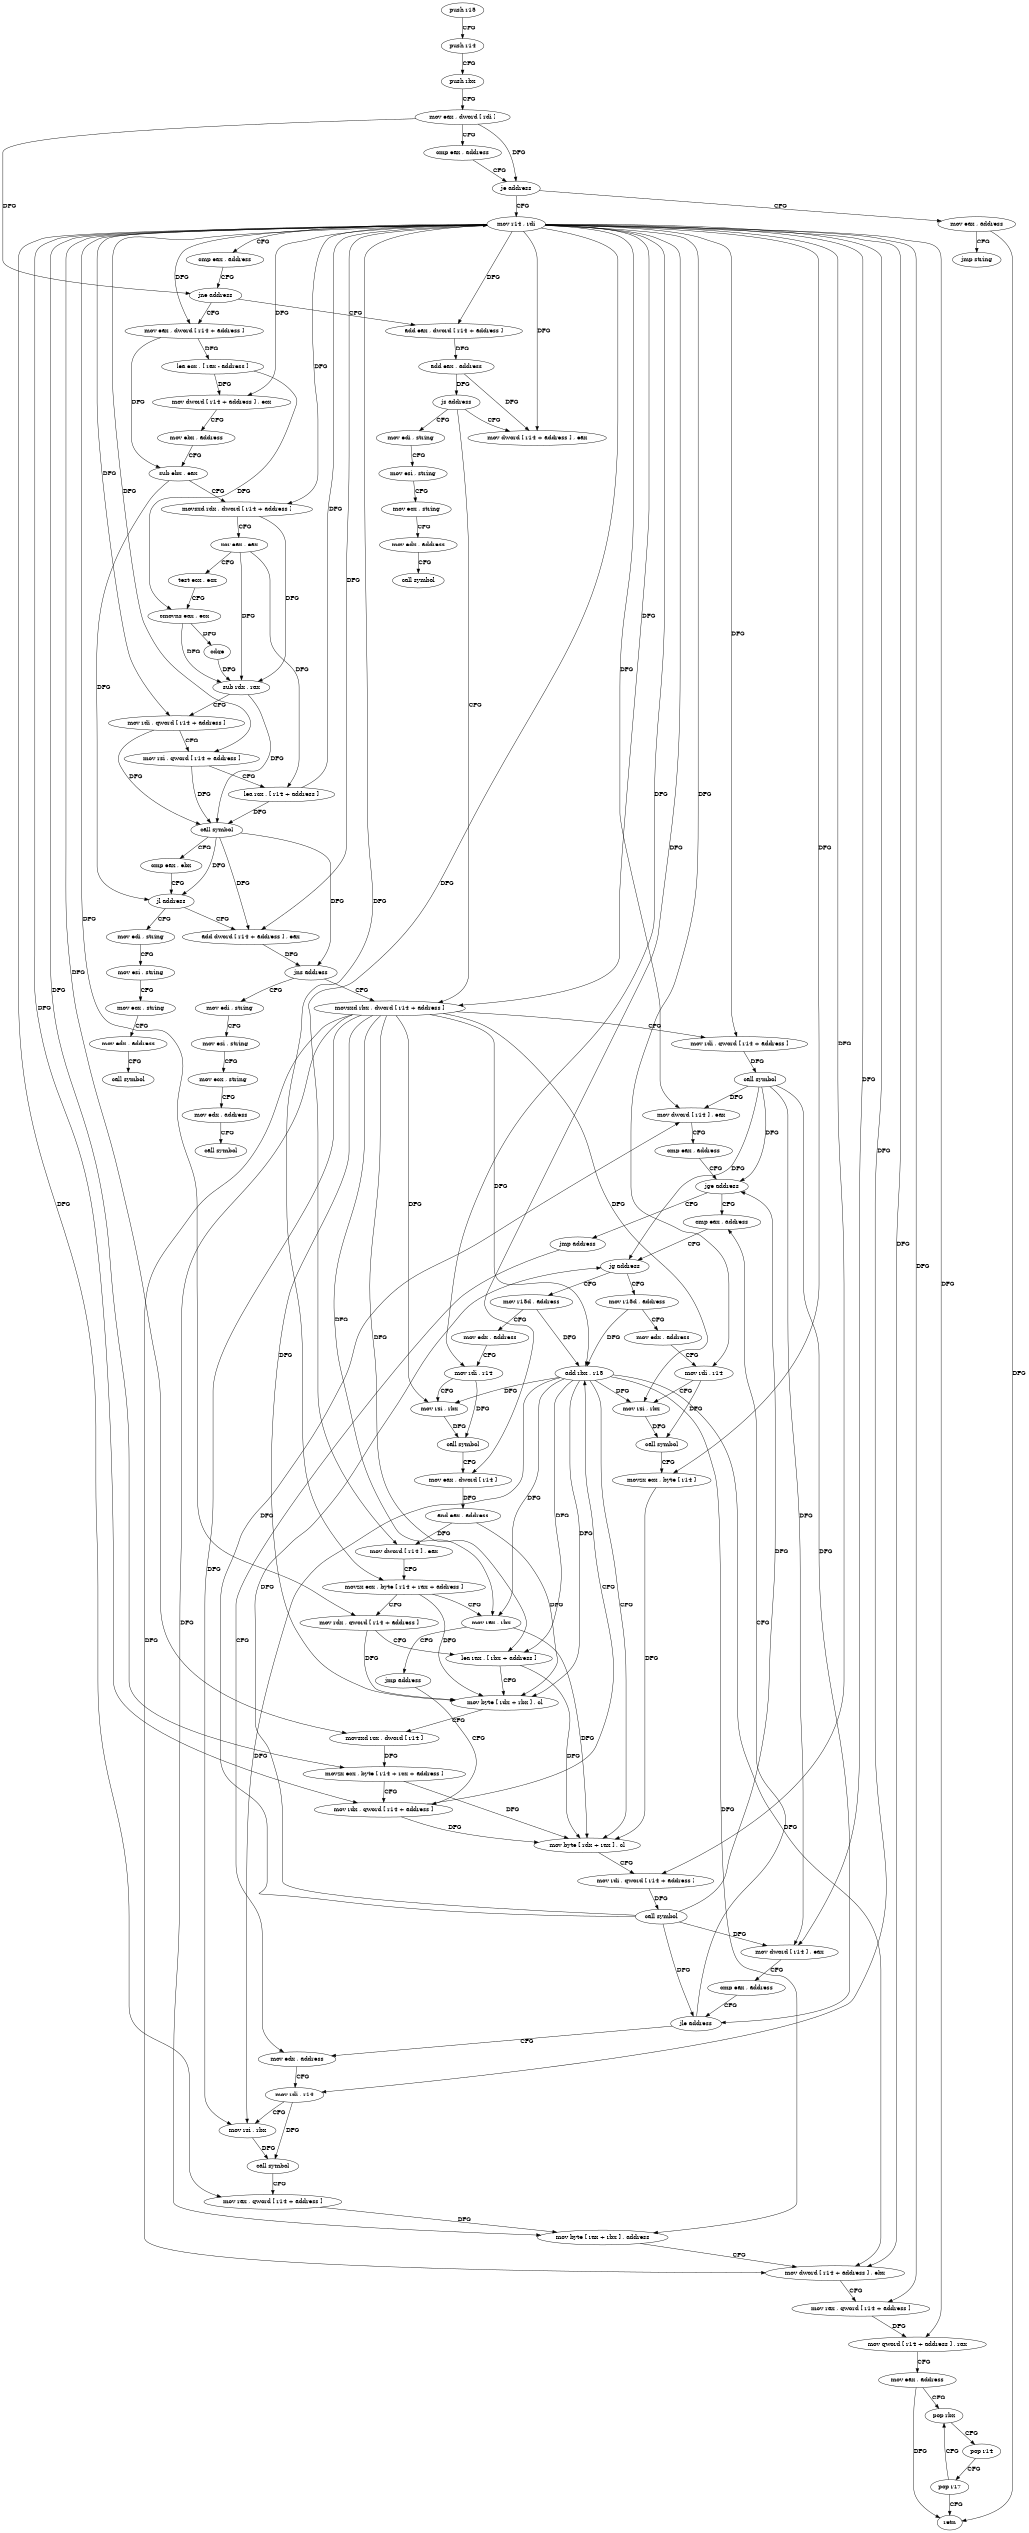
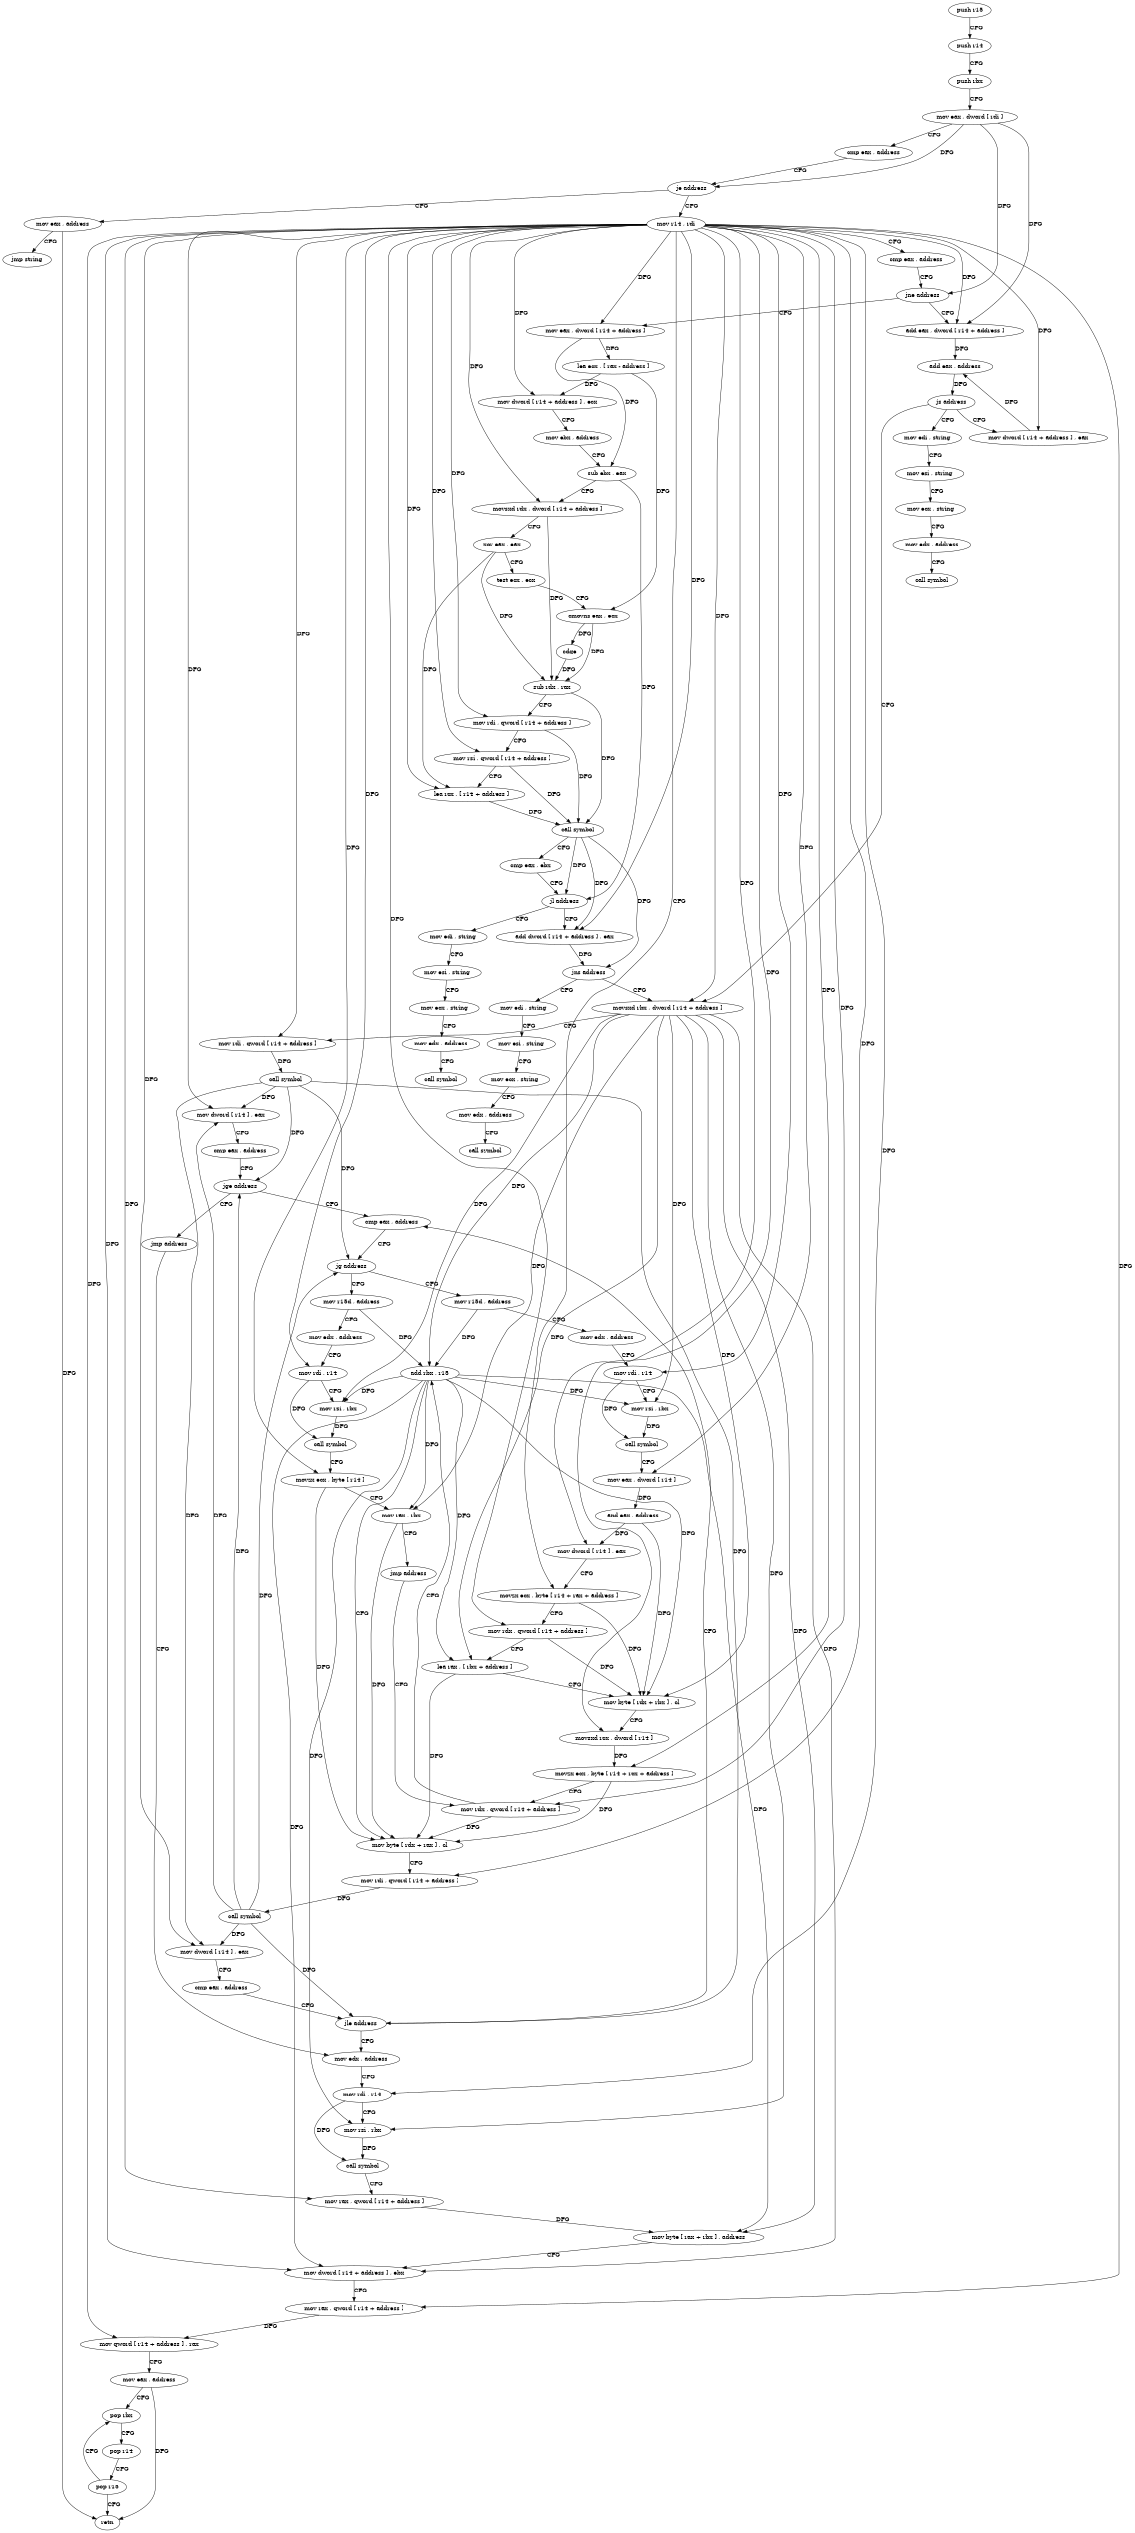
edge "mov eax , dword [ rdi ]" -> "add eax , dword [ r14 + address ]": added, label "DFG"
edge "add eax , address" -> "mov dword [ r14 + address ] , eax": reversed
edge "lea rcx , [ r14 + address ]" -> "mov r14 , rdi": reversed
edge "mov r14 , rdi" -> "movzx ecx , byte [ r14 + rax + address ]": label "DFG" -> "CFG"
edge "movzx ecx , byte [ r14 + rax + address ]" -> "mov rax , rbx": now "movzx ecx , byte [ r14 ]" -> "mov rax , rbx"
node "pop r17": label "pop r17" -> "pop r15"
